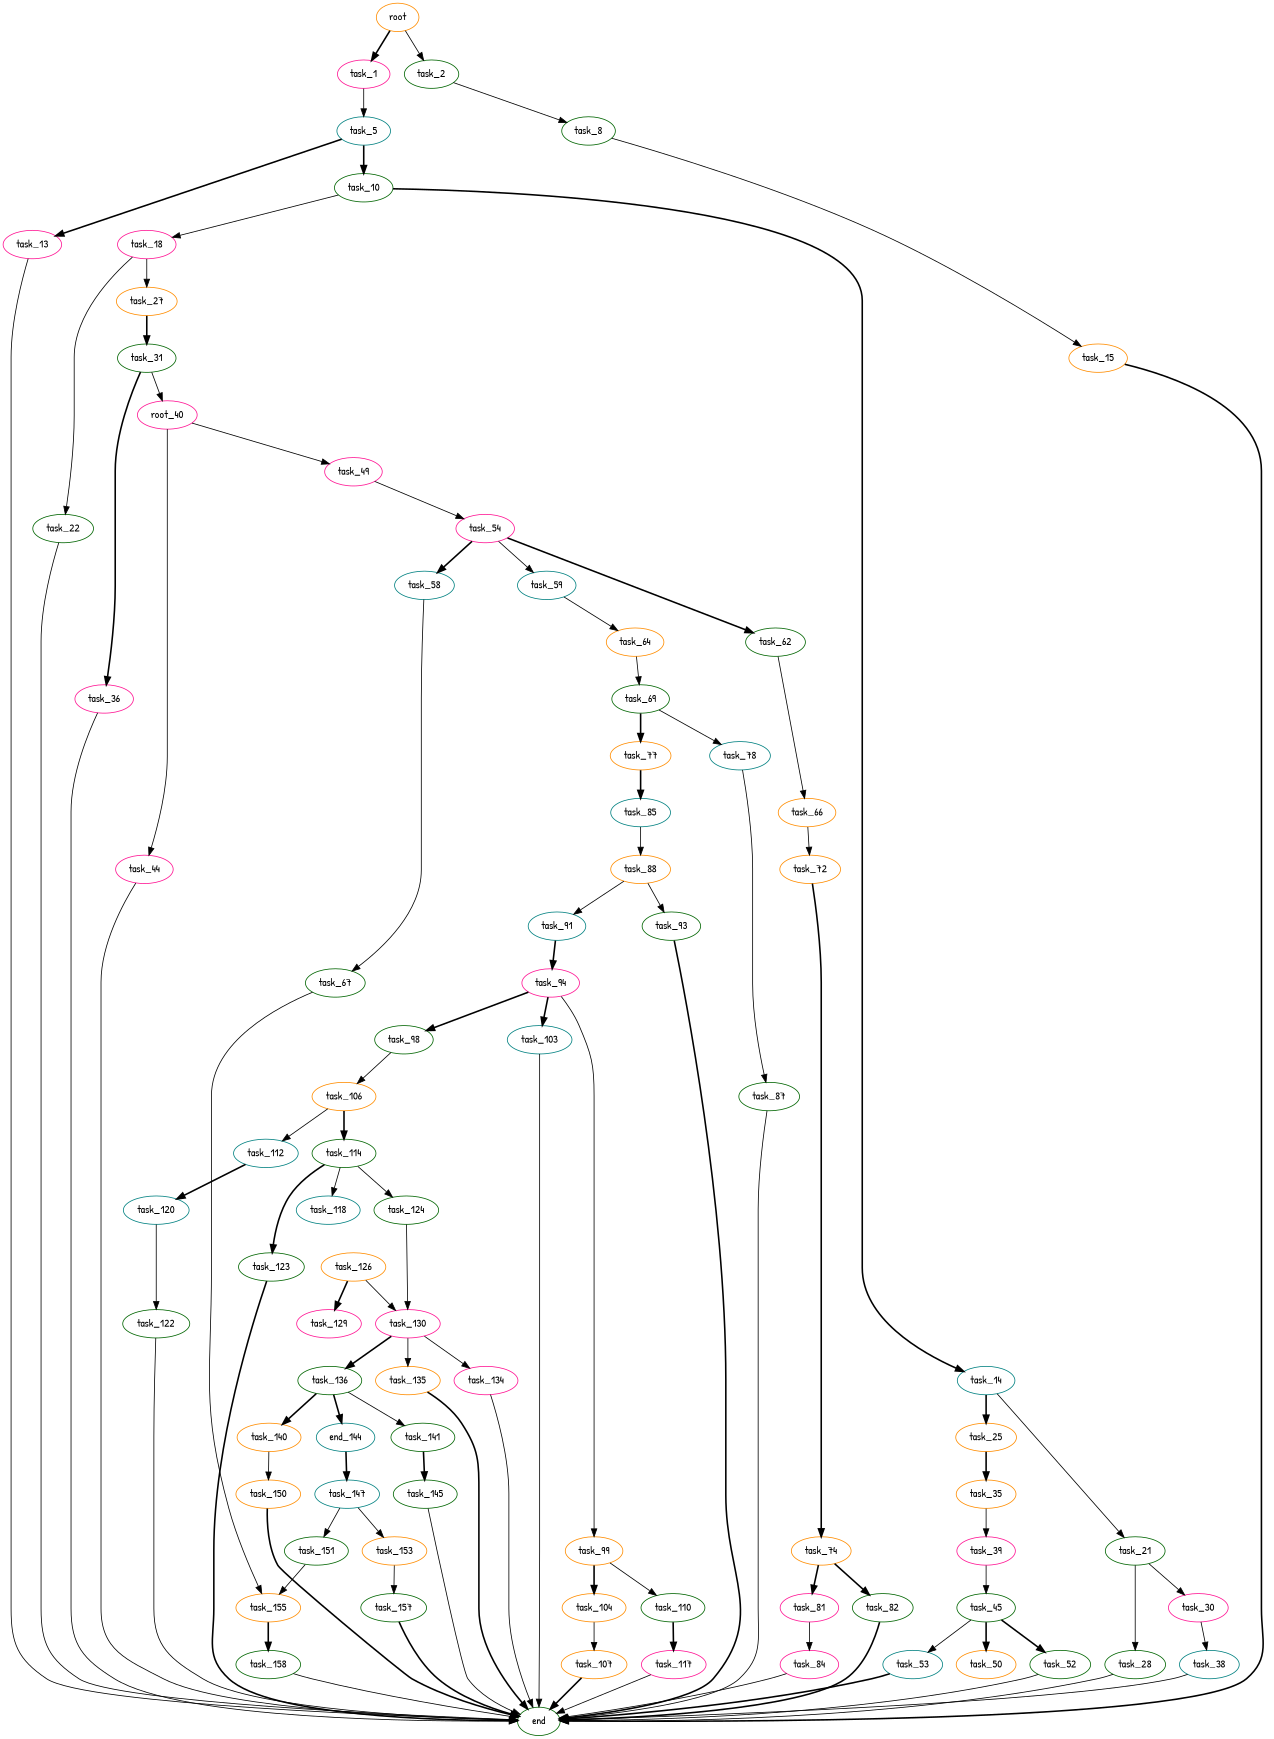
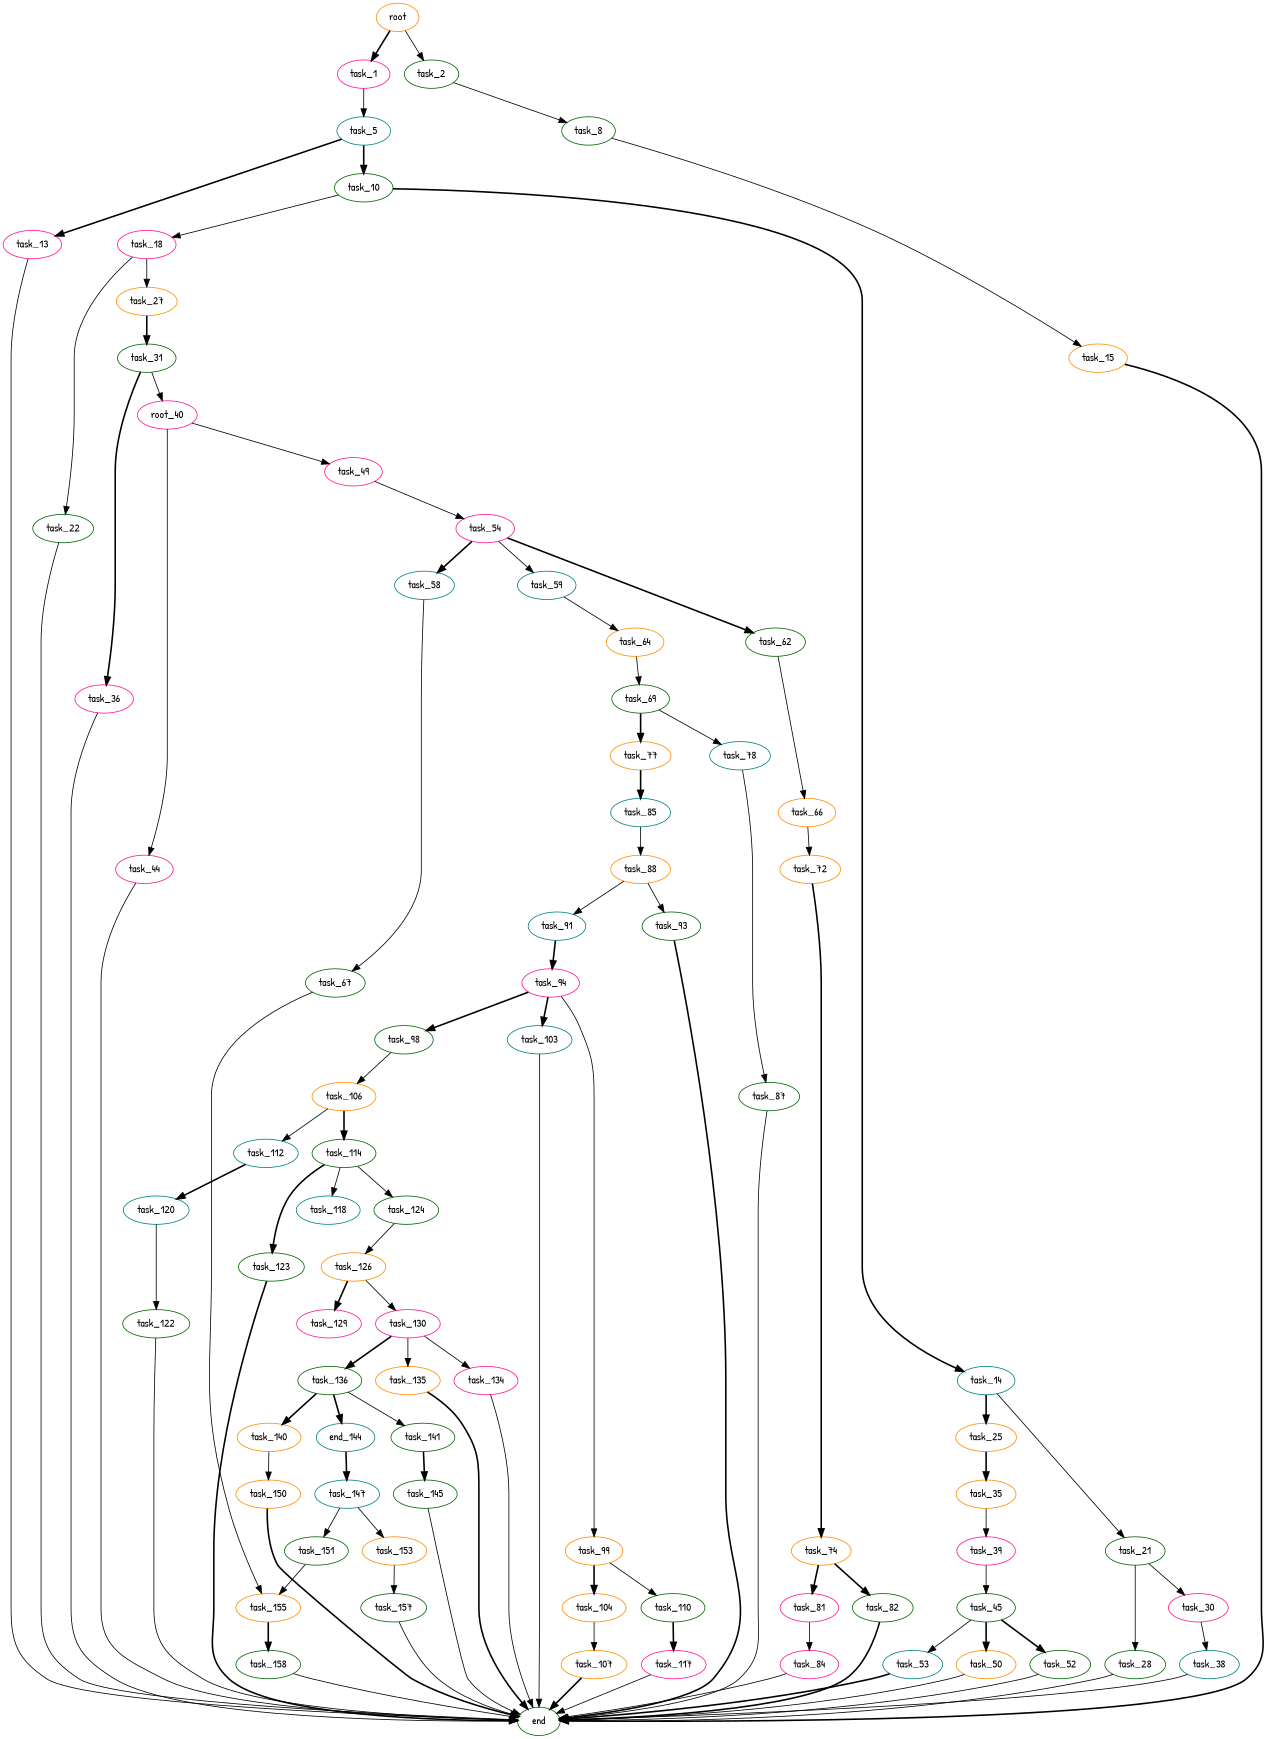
edge "task_124" -> "task_130": now "task_124" -> "task_126"
edge "task_157" -> "end": style bold -> solid
edge "task_50" -> "end": added
